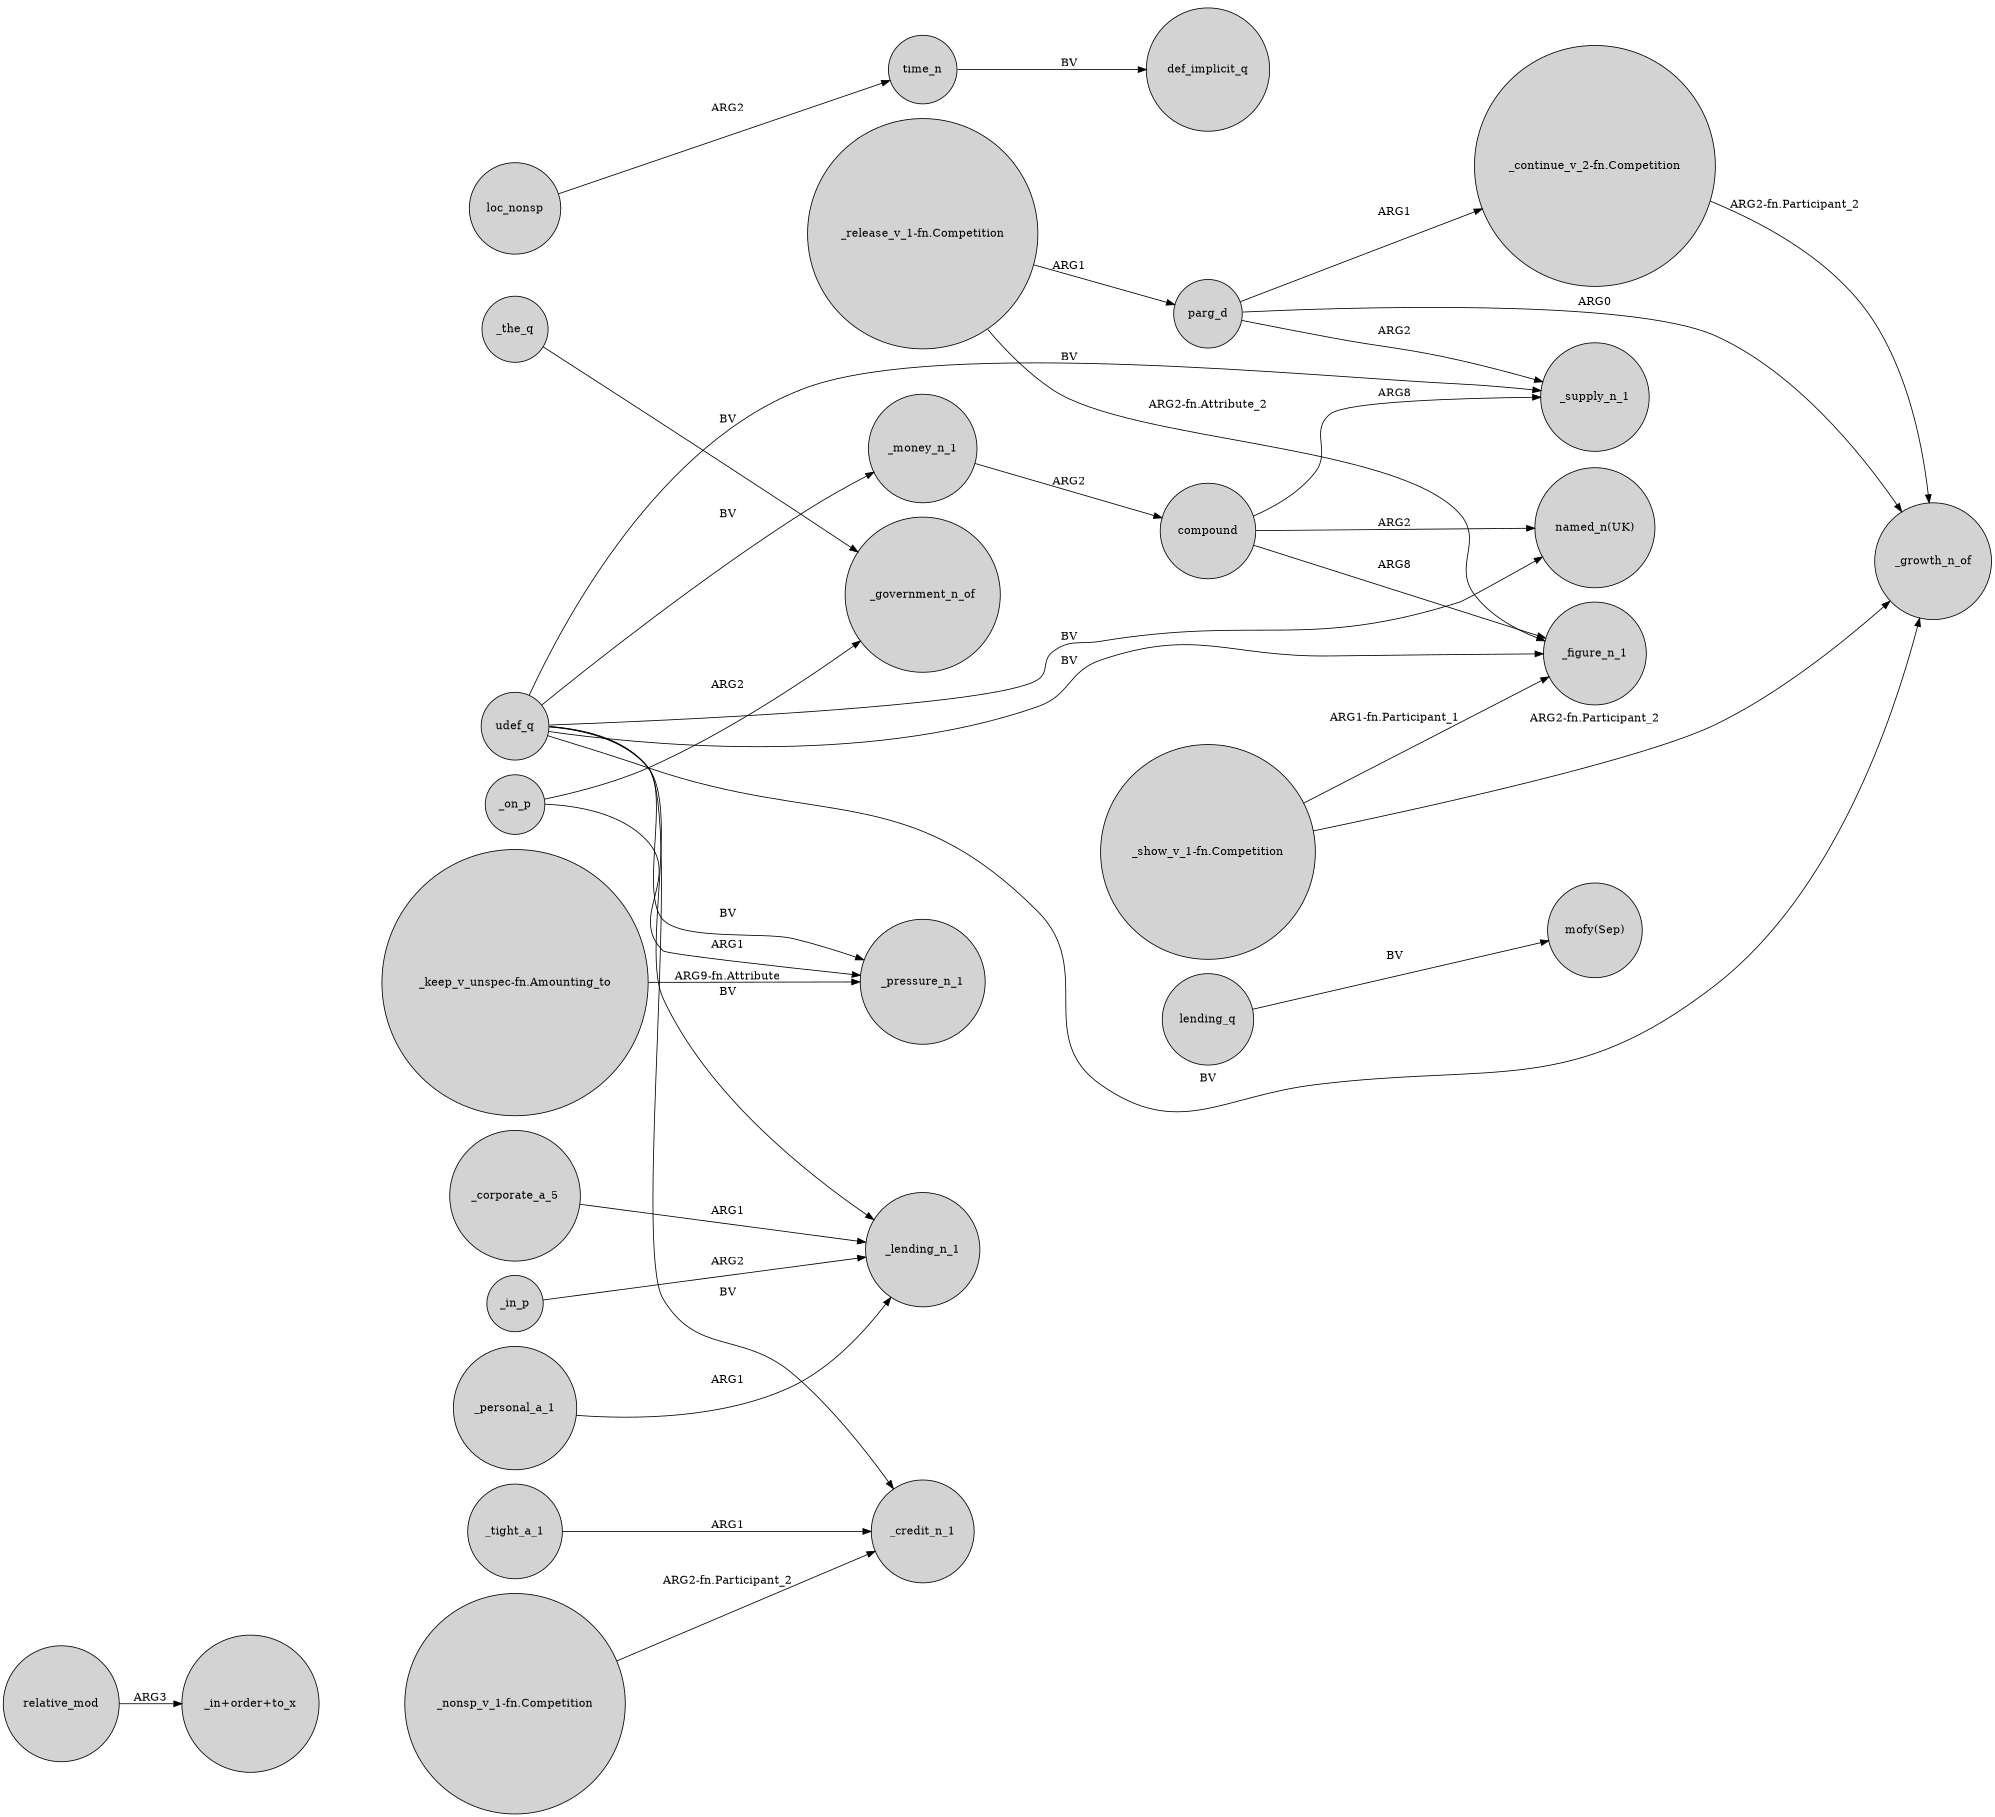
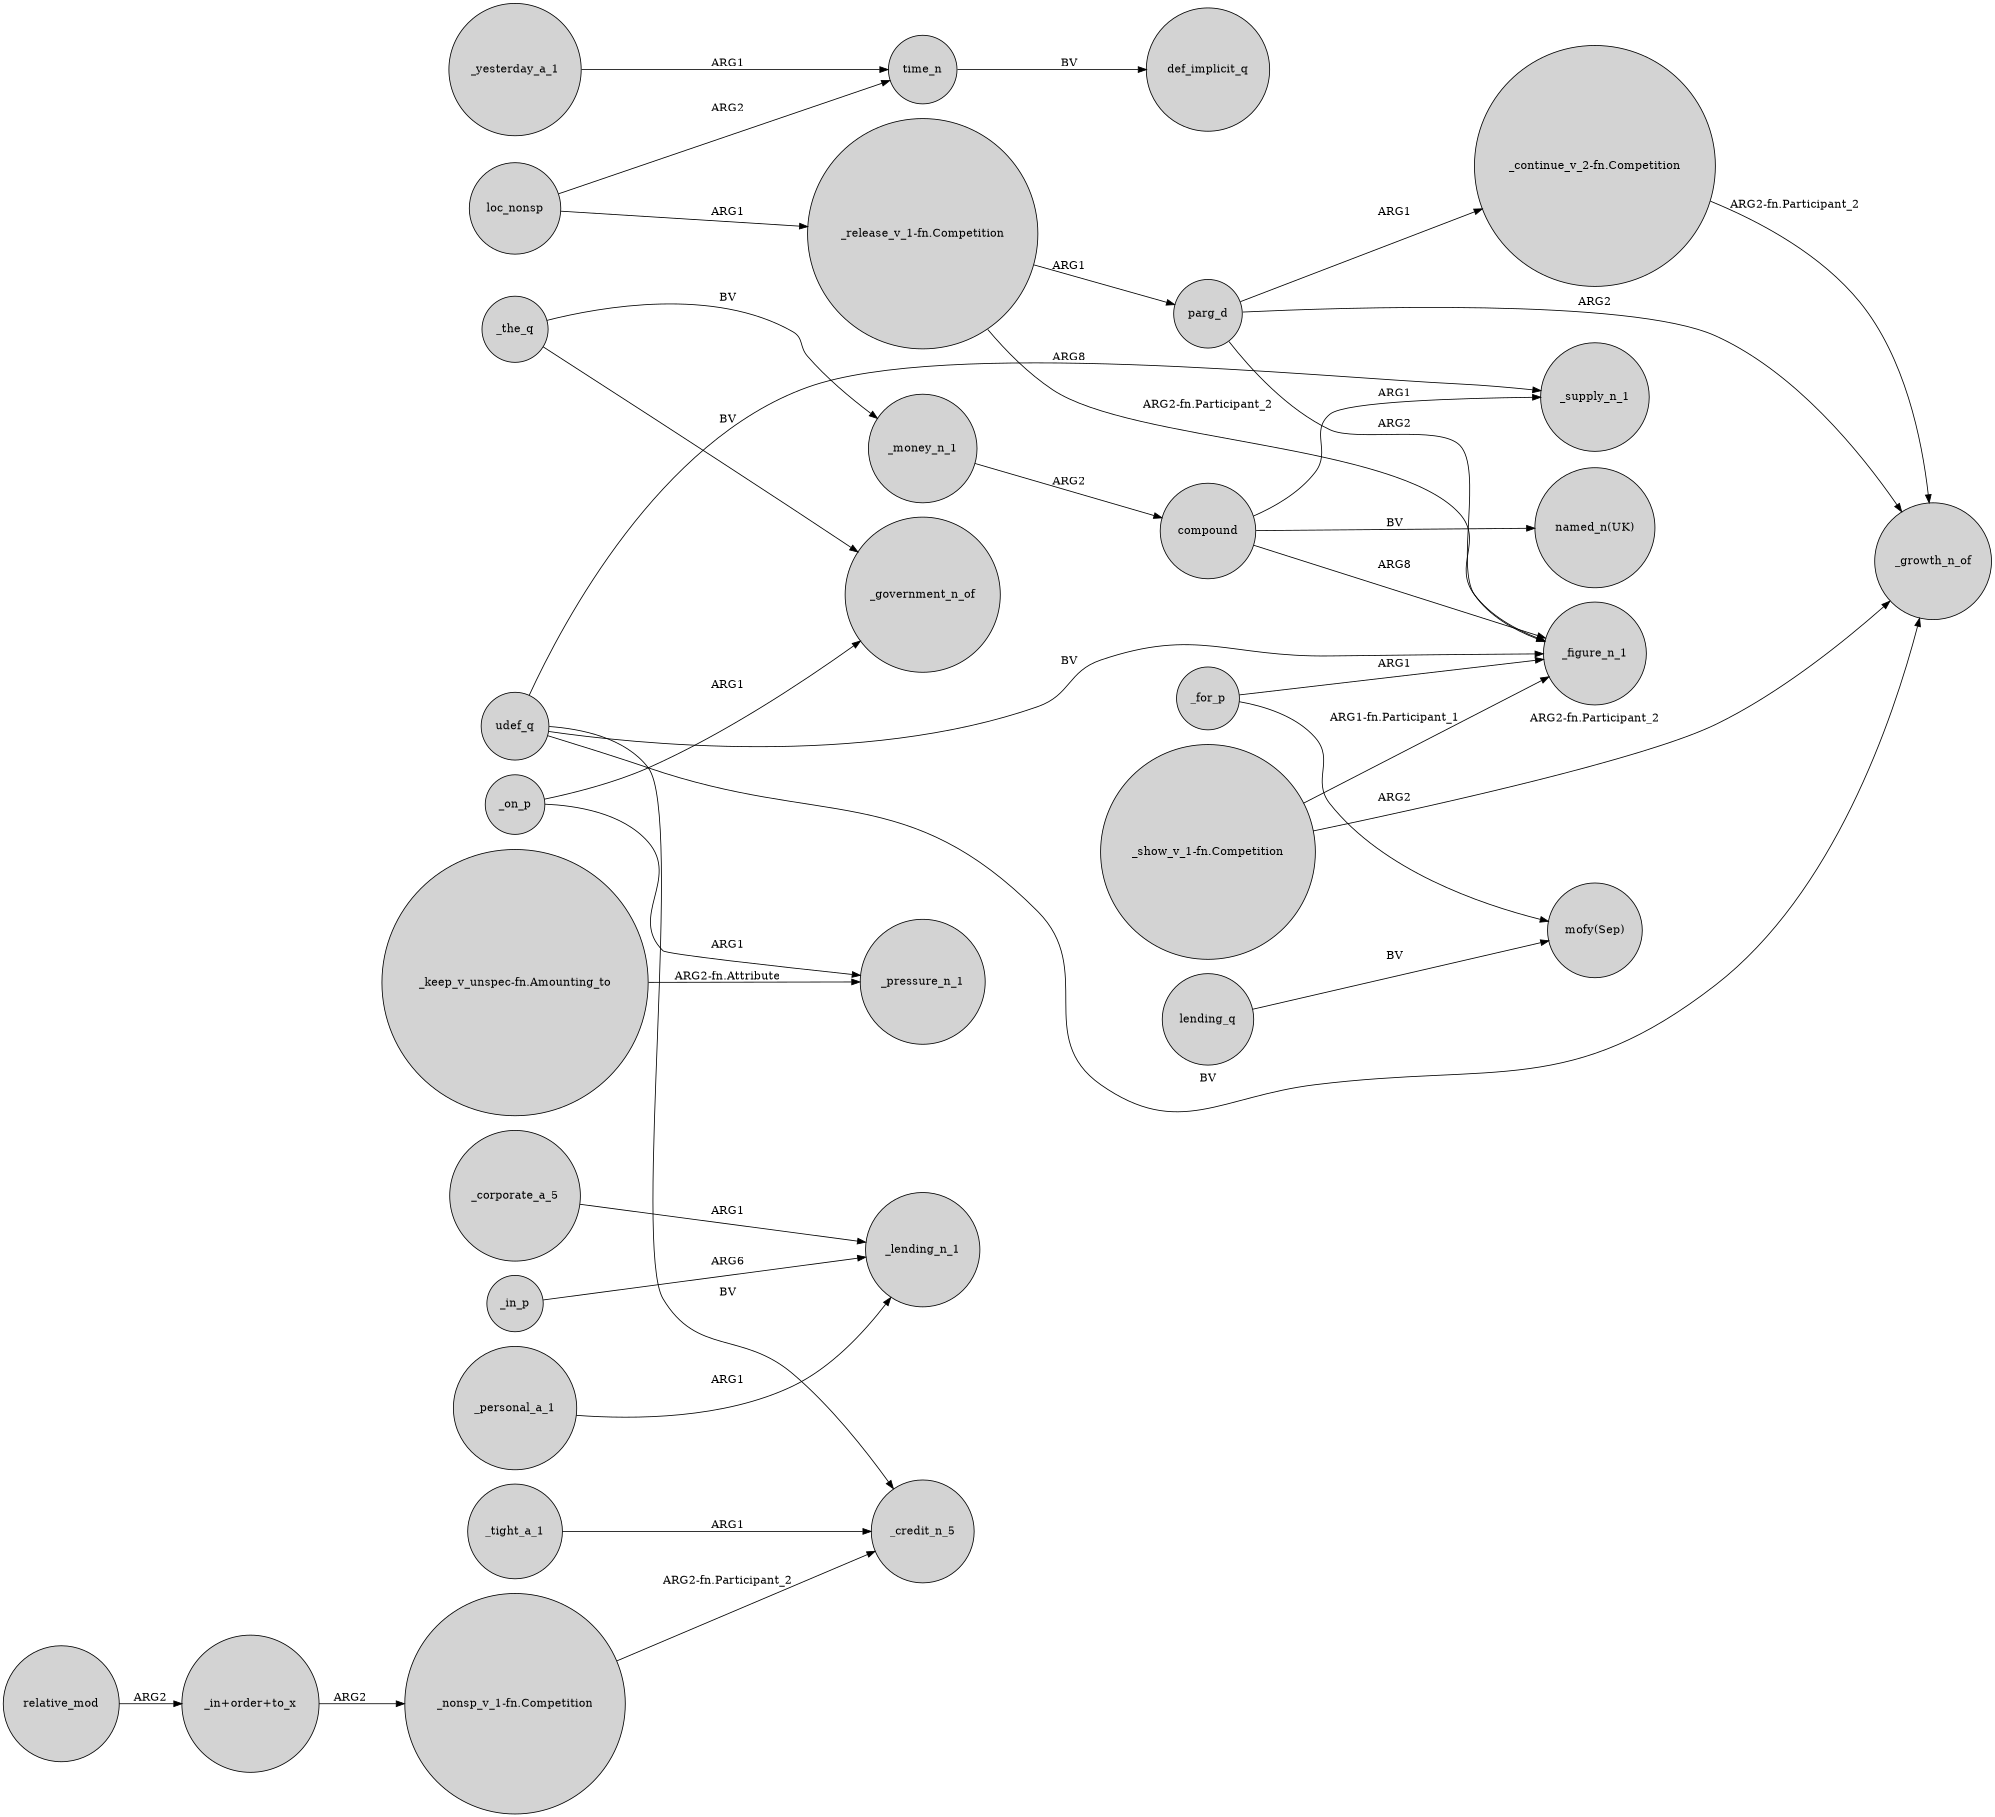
node "_yesterday_a_1": added
edge "loc_nonsp" -> "_release_v_1-fn.Competition": added, label "ARG1"
edge "parg_d" -> "_growth_n_of": label "ARG0" -> "ARG2"
edge "parg_d" -> "_supply_n_1": now "parg_d" -> "_figure_n_1"
edge "udef_q" -> "_supply_n_1": label "BV" -> "ARG8"
edge "compound" -> "_supply_n_1": label "ARG8" -> "ARG1"
edge "_release_v_1-fn.Competition" -> "_figure_n_1": label "ARG2-fn.Attribute_2" -> "ARG2-fn.Participant_2"
edge "compound" -> "named_n(UK)": label "ARG2" -> "BV"
edge "udef_q" -> "_money_n_1": now "_the_q" -> "_money_n_1"
edge "udef_q" -> "named_n(UK)": removed, label "BV"
edge "_on_p" -> "_government_n_of": label "ARG2" -> "ARG1"
node "_for_p": added
edge "udef_q" -> "_pressure_n_1": removed, label "BV"
edge "_keep_v_unspec-fn.Amounting_to" -> "_pressure_n_1": label "ARG9-fn.Attribute" -> "ARG2-fn.Attribute"
edge "udef_q" -> "_lending_n_1": removed, label "BV"
edge "_in_p" -> "_lending_n_1": label "ARG2" -> "ARG6"
node "_credit_n_1": label "_credit_n_1" -> "_credit_n_5"
edge "relative_mod" -> "_in+order+to_x": label "ARG3" -> "ARG2"
edge "_in+order+to_x" -> "_nonsp_v_1-fn.Competition": added, label "ARG2"
